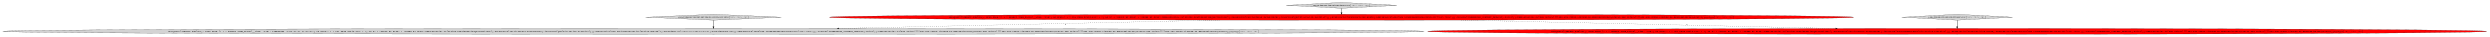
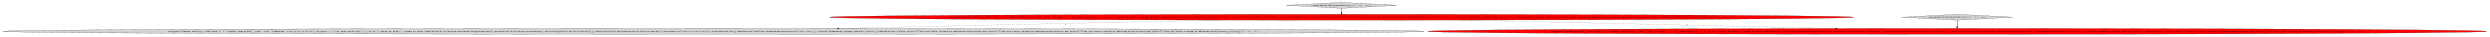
node "testTimeseriesUsingTimeFloorWithOrigin['0', '0', '1']": removed
